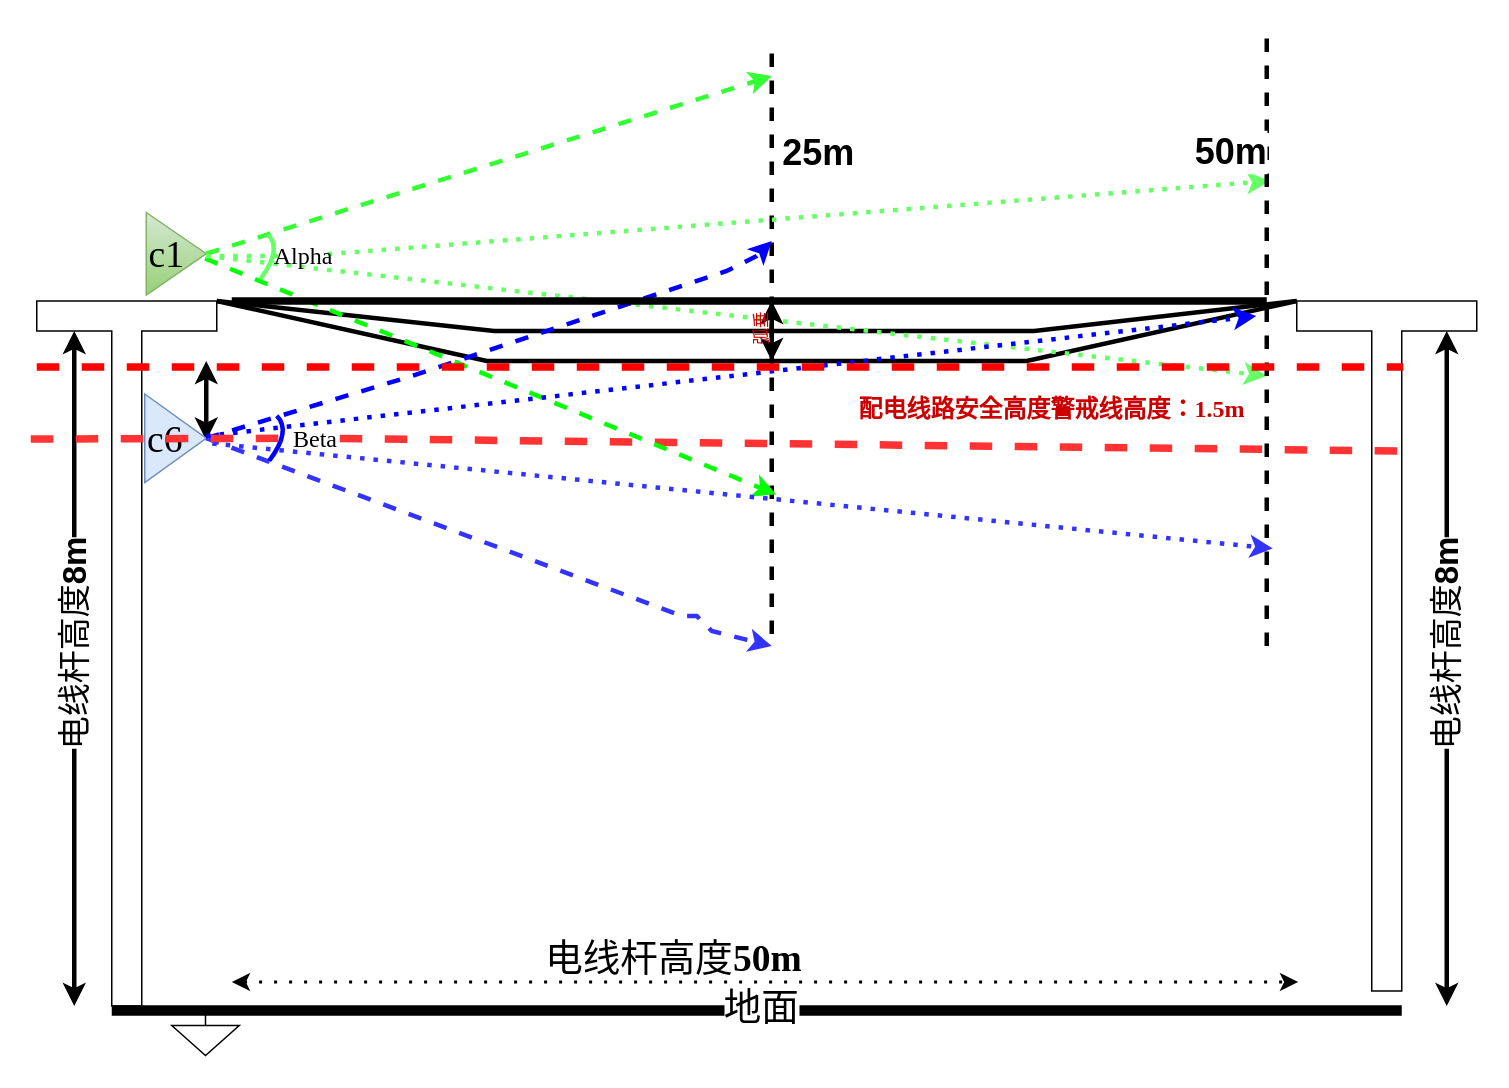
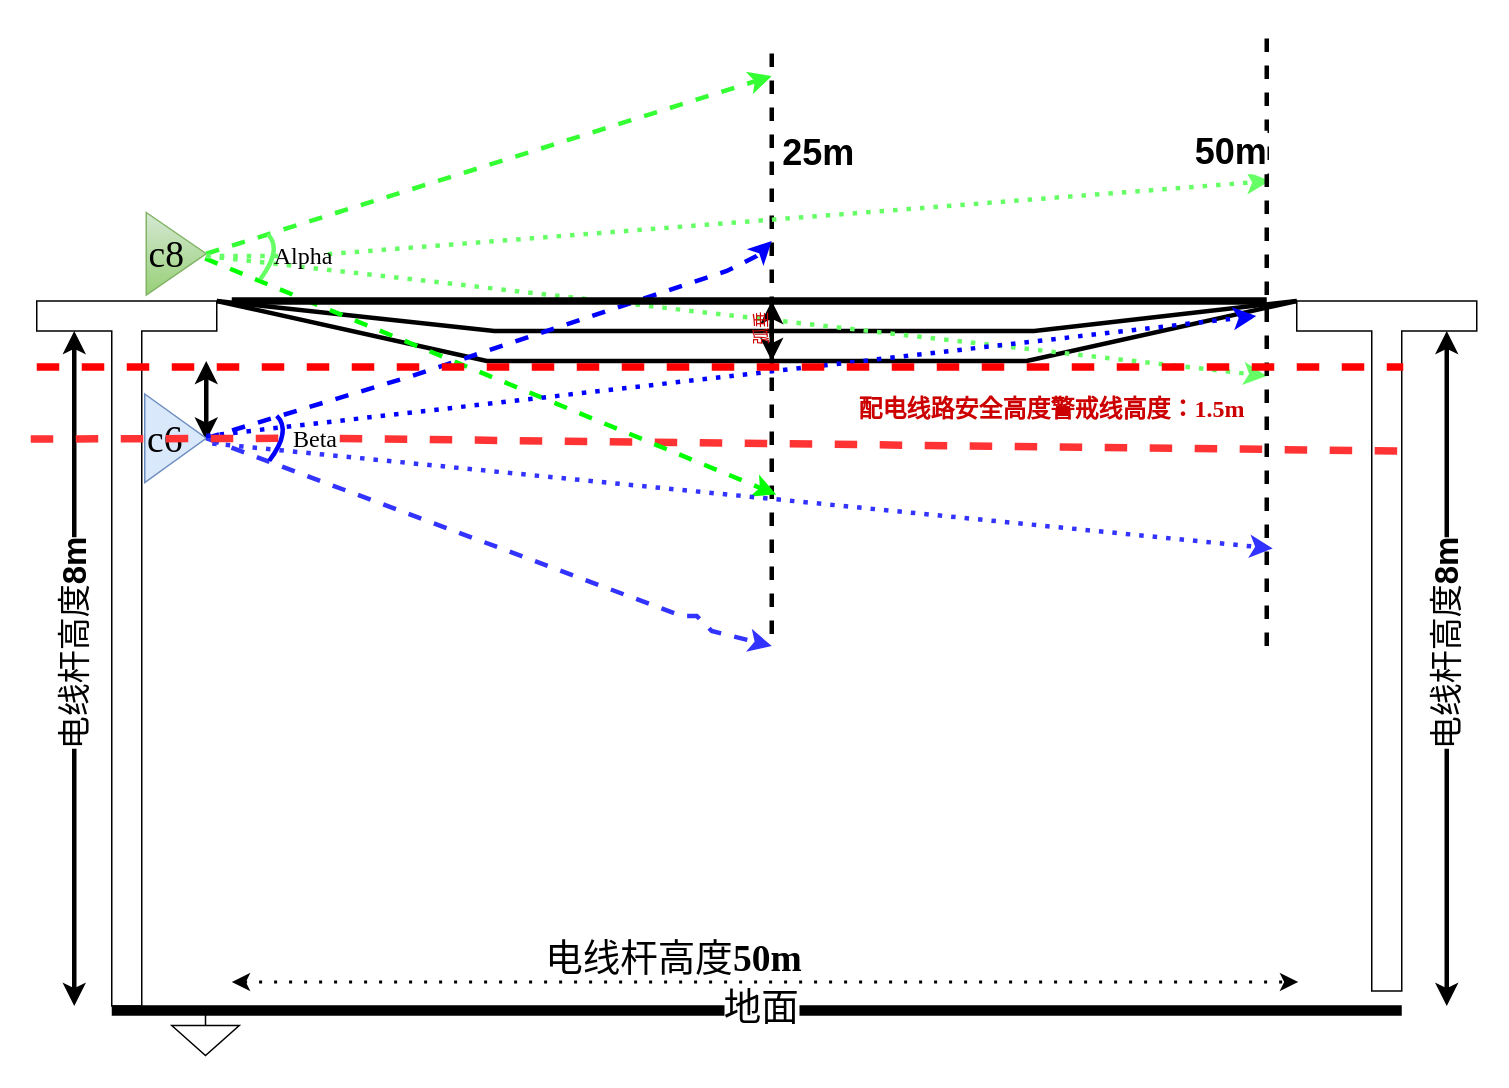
node "c1": label "c1" -> "c8"
